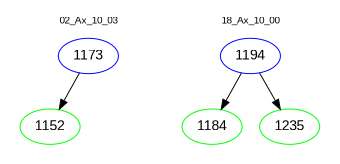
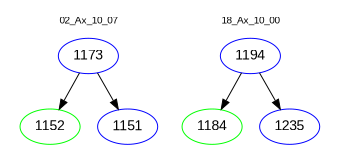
cluster "02_Ax_10_03": label "02_Ax_10_03" -> "02_Ax_10_07"
node "1151": added
node "1235": color green -> blue
